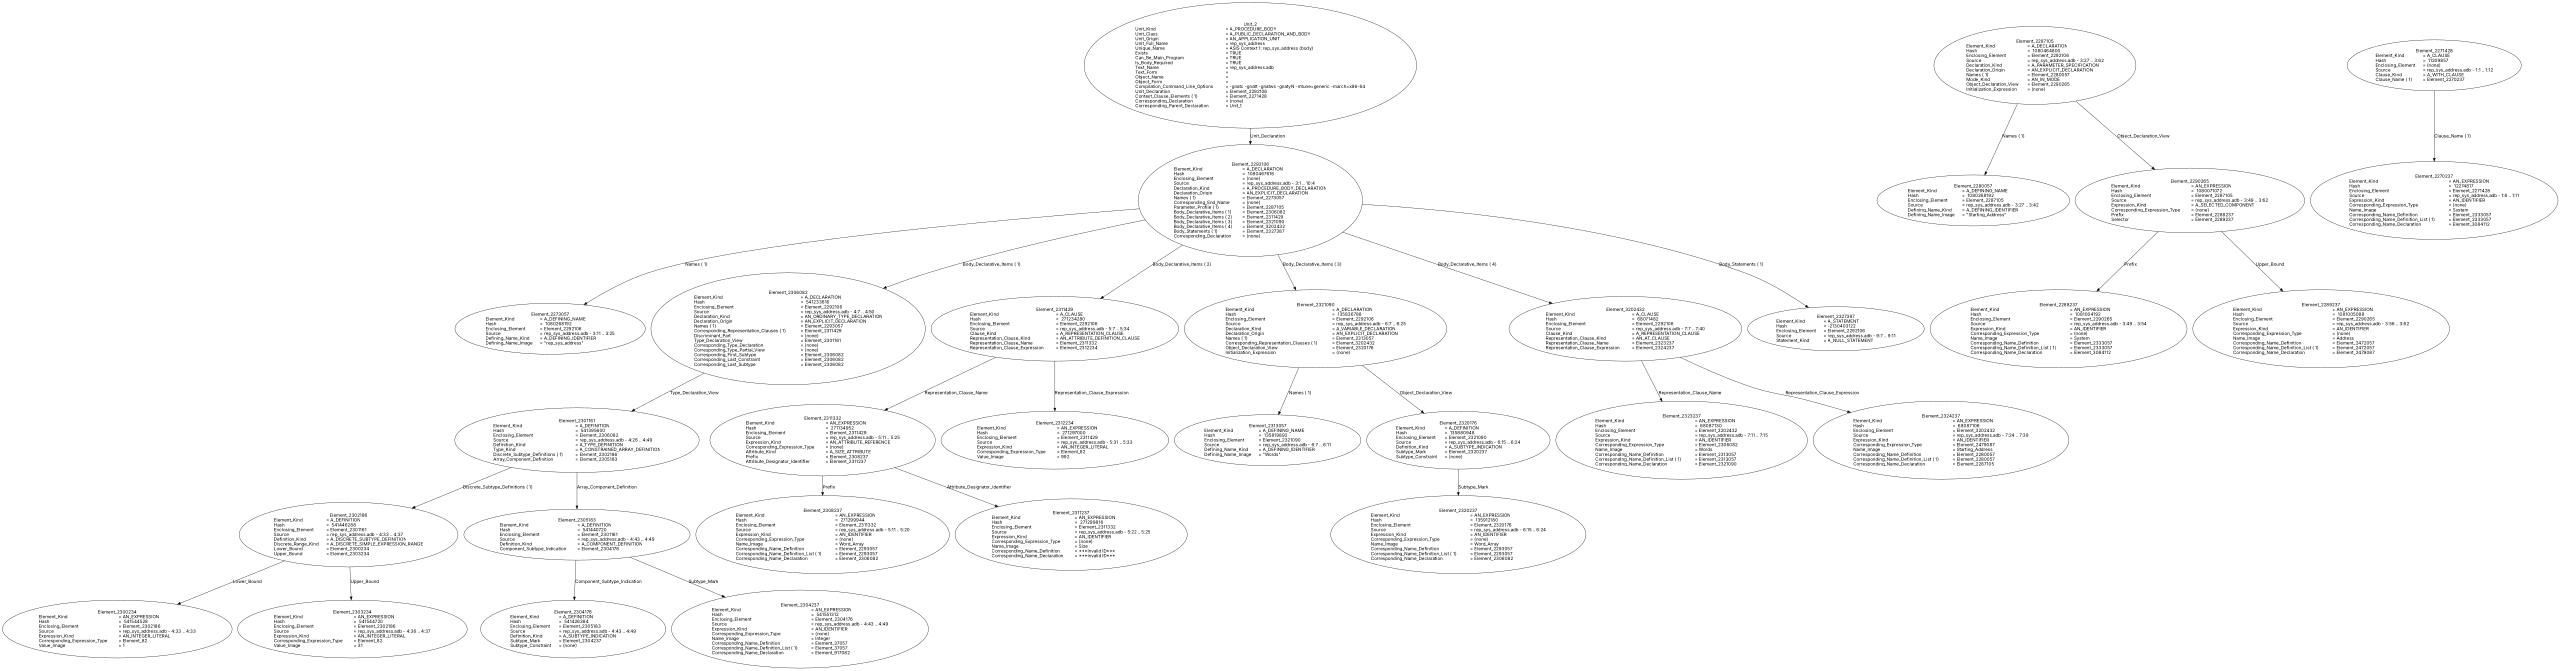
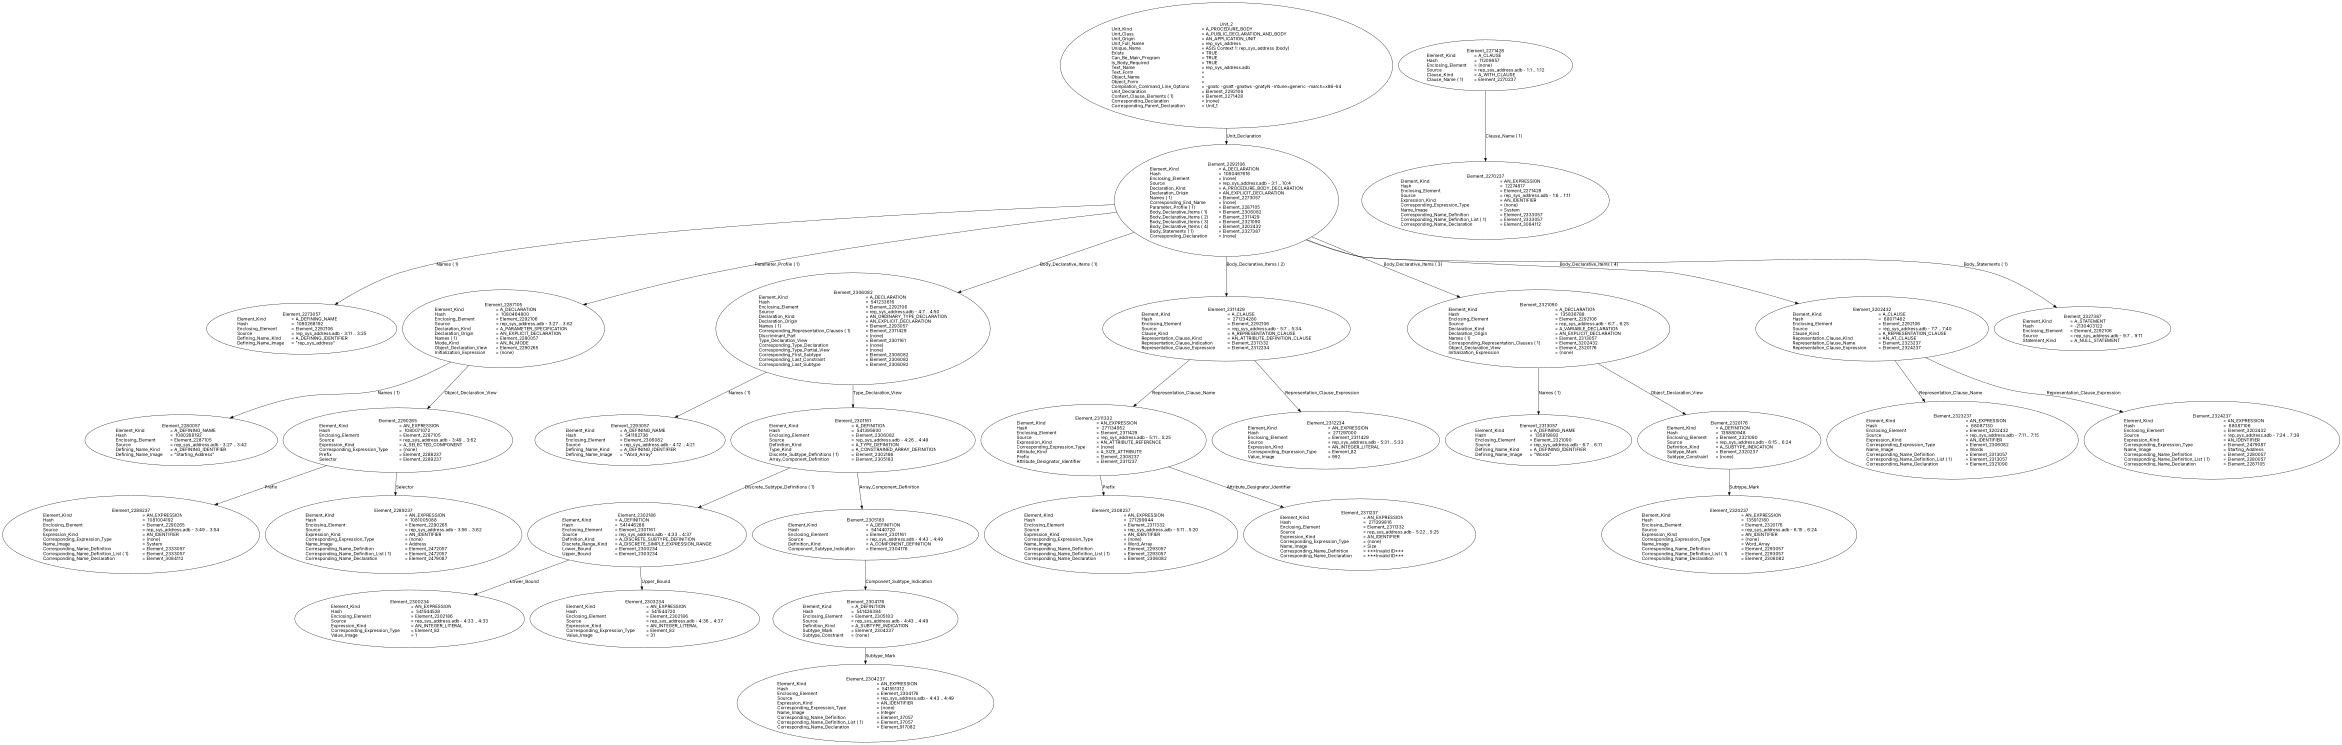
edge "Element_2292106" -> "Element_2287105": added, label "Parameter_Profile ( 1)"
edge "Element_2290265" -> "Element_2289237": label "Upper_Bound" -> "Selector"
node "Element_2311429": text "Representation_Clause_Name" -> "Representation_Clause_Indication"
node "Element_2293057": added
edge "Element_2305183" -> "Element_2304237": now "Element_2304176" -> "Element_2304237"
